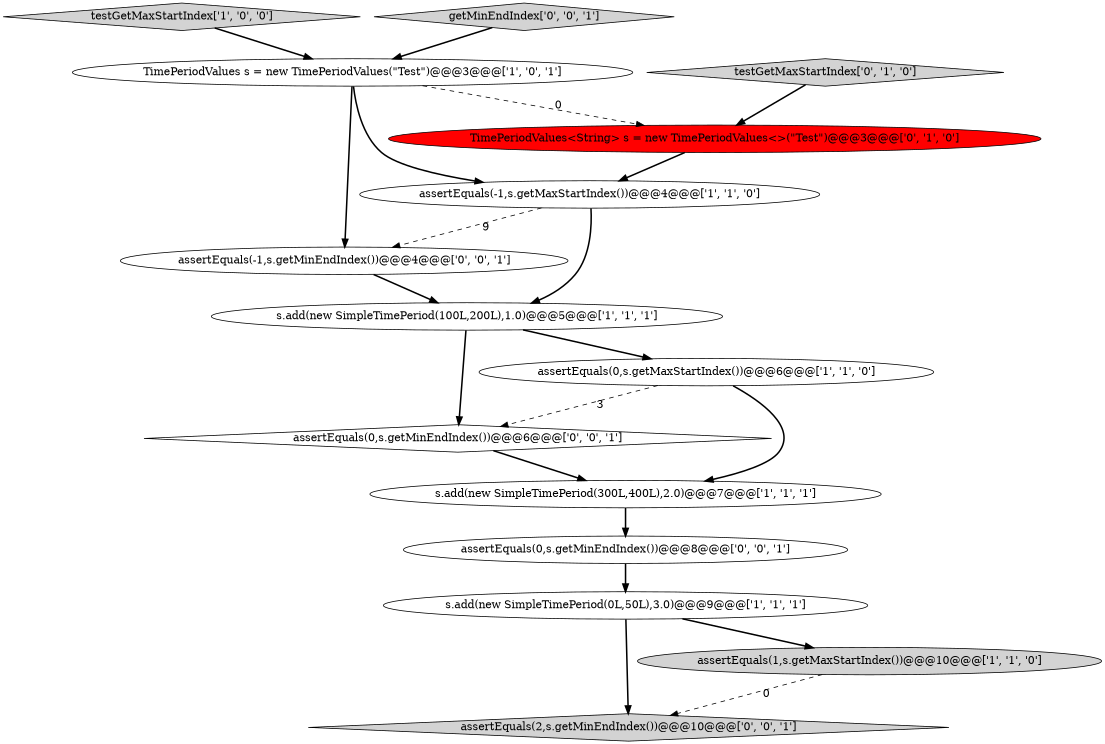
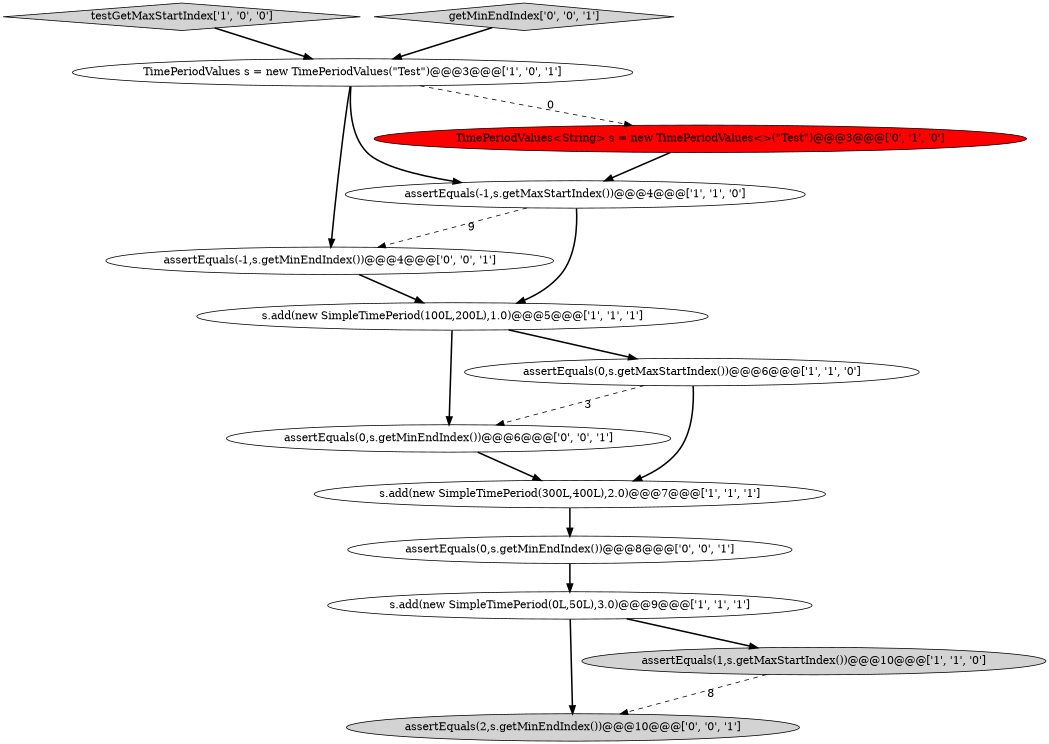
node "testGetMaxStartIndex['0', '1', '0']": removed
node "assertEquals(0,s.getMinEndIndex())@@@6@@@['0', '0', '1']": shape diamond -> ellipse
edge "assertEquals(1,s.getMaxStartIndex())@@@10@@@['1', '1', '0']" -> "assertEquals(2,s.getMinEndIndex())@@@10@@@['0', '0', '1']": label "0" -> "8"
node "assertEquals(2,s.getMinEndIndex())@@@10@@@['0', '0', '1']": shape diamond -> ellipse
